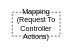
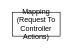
node "Mapping (Request To Controller Actions)": style dashed -> solid
